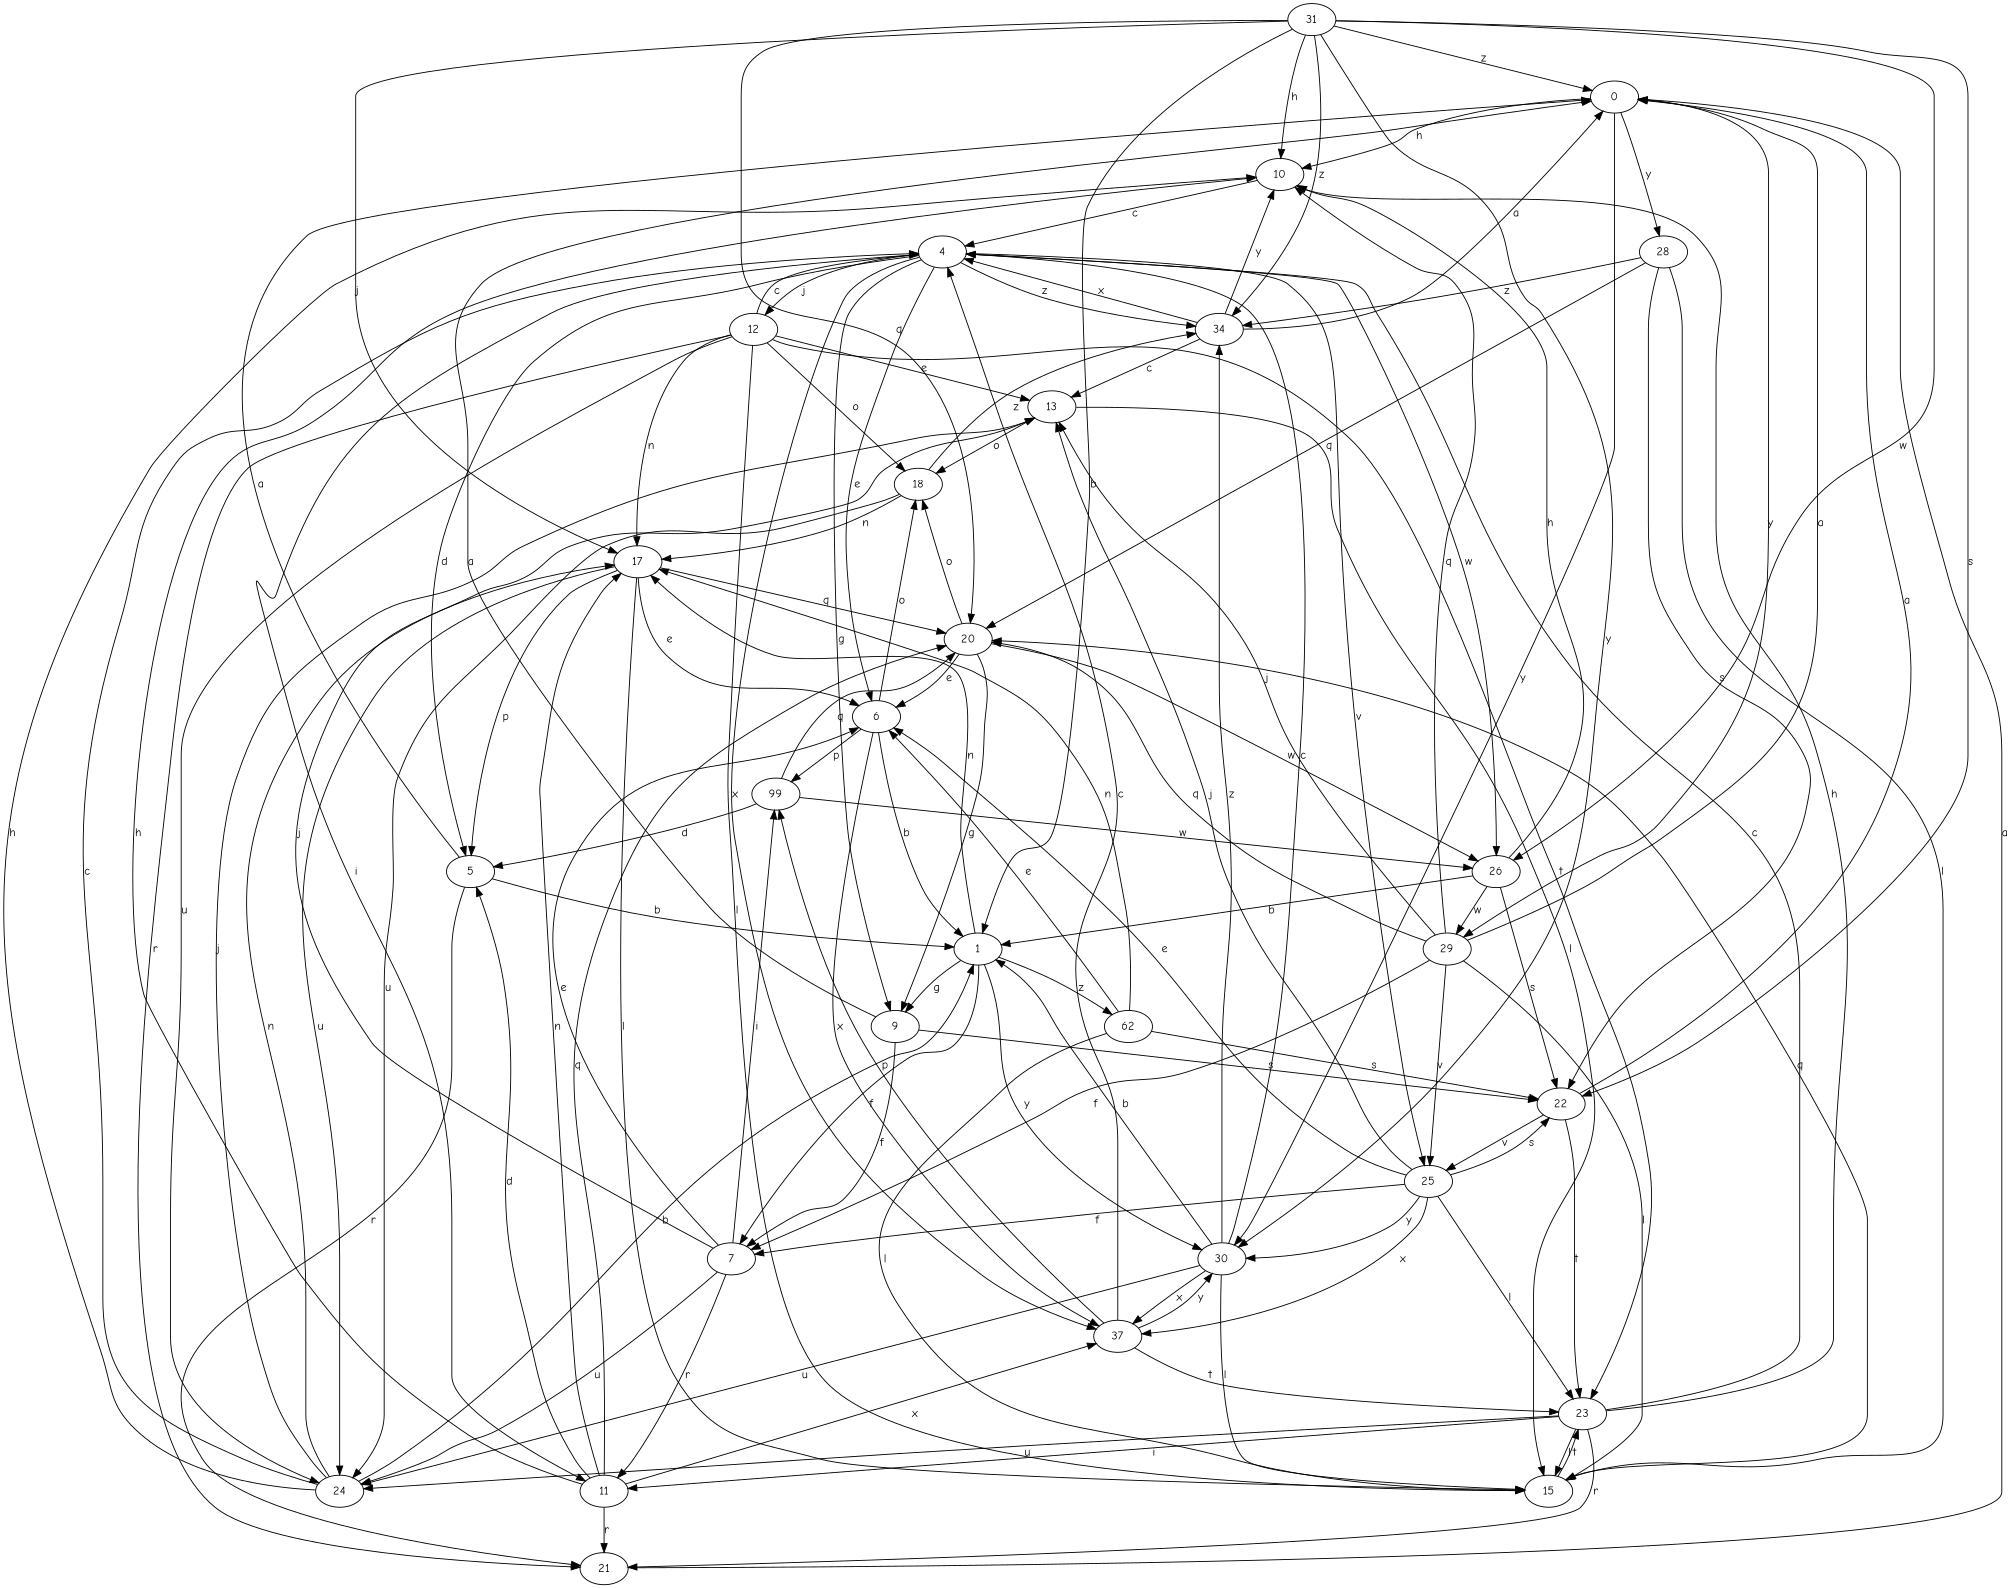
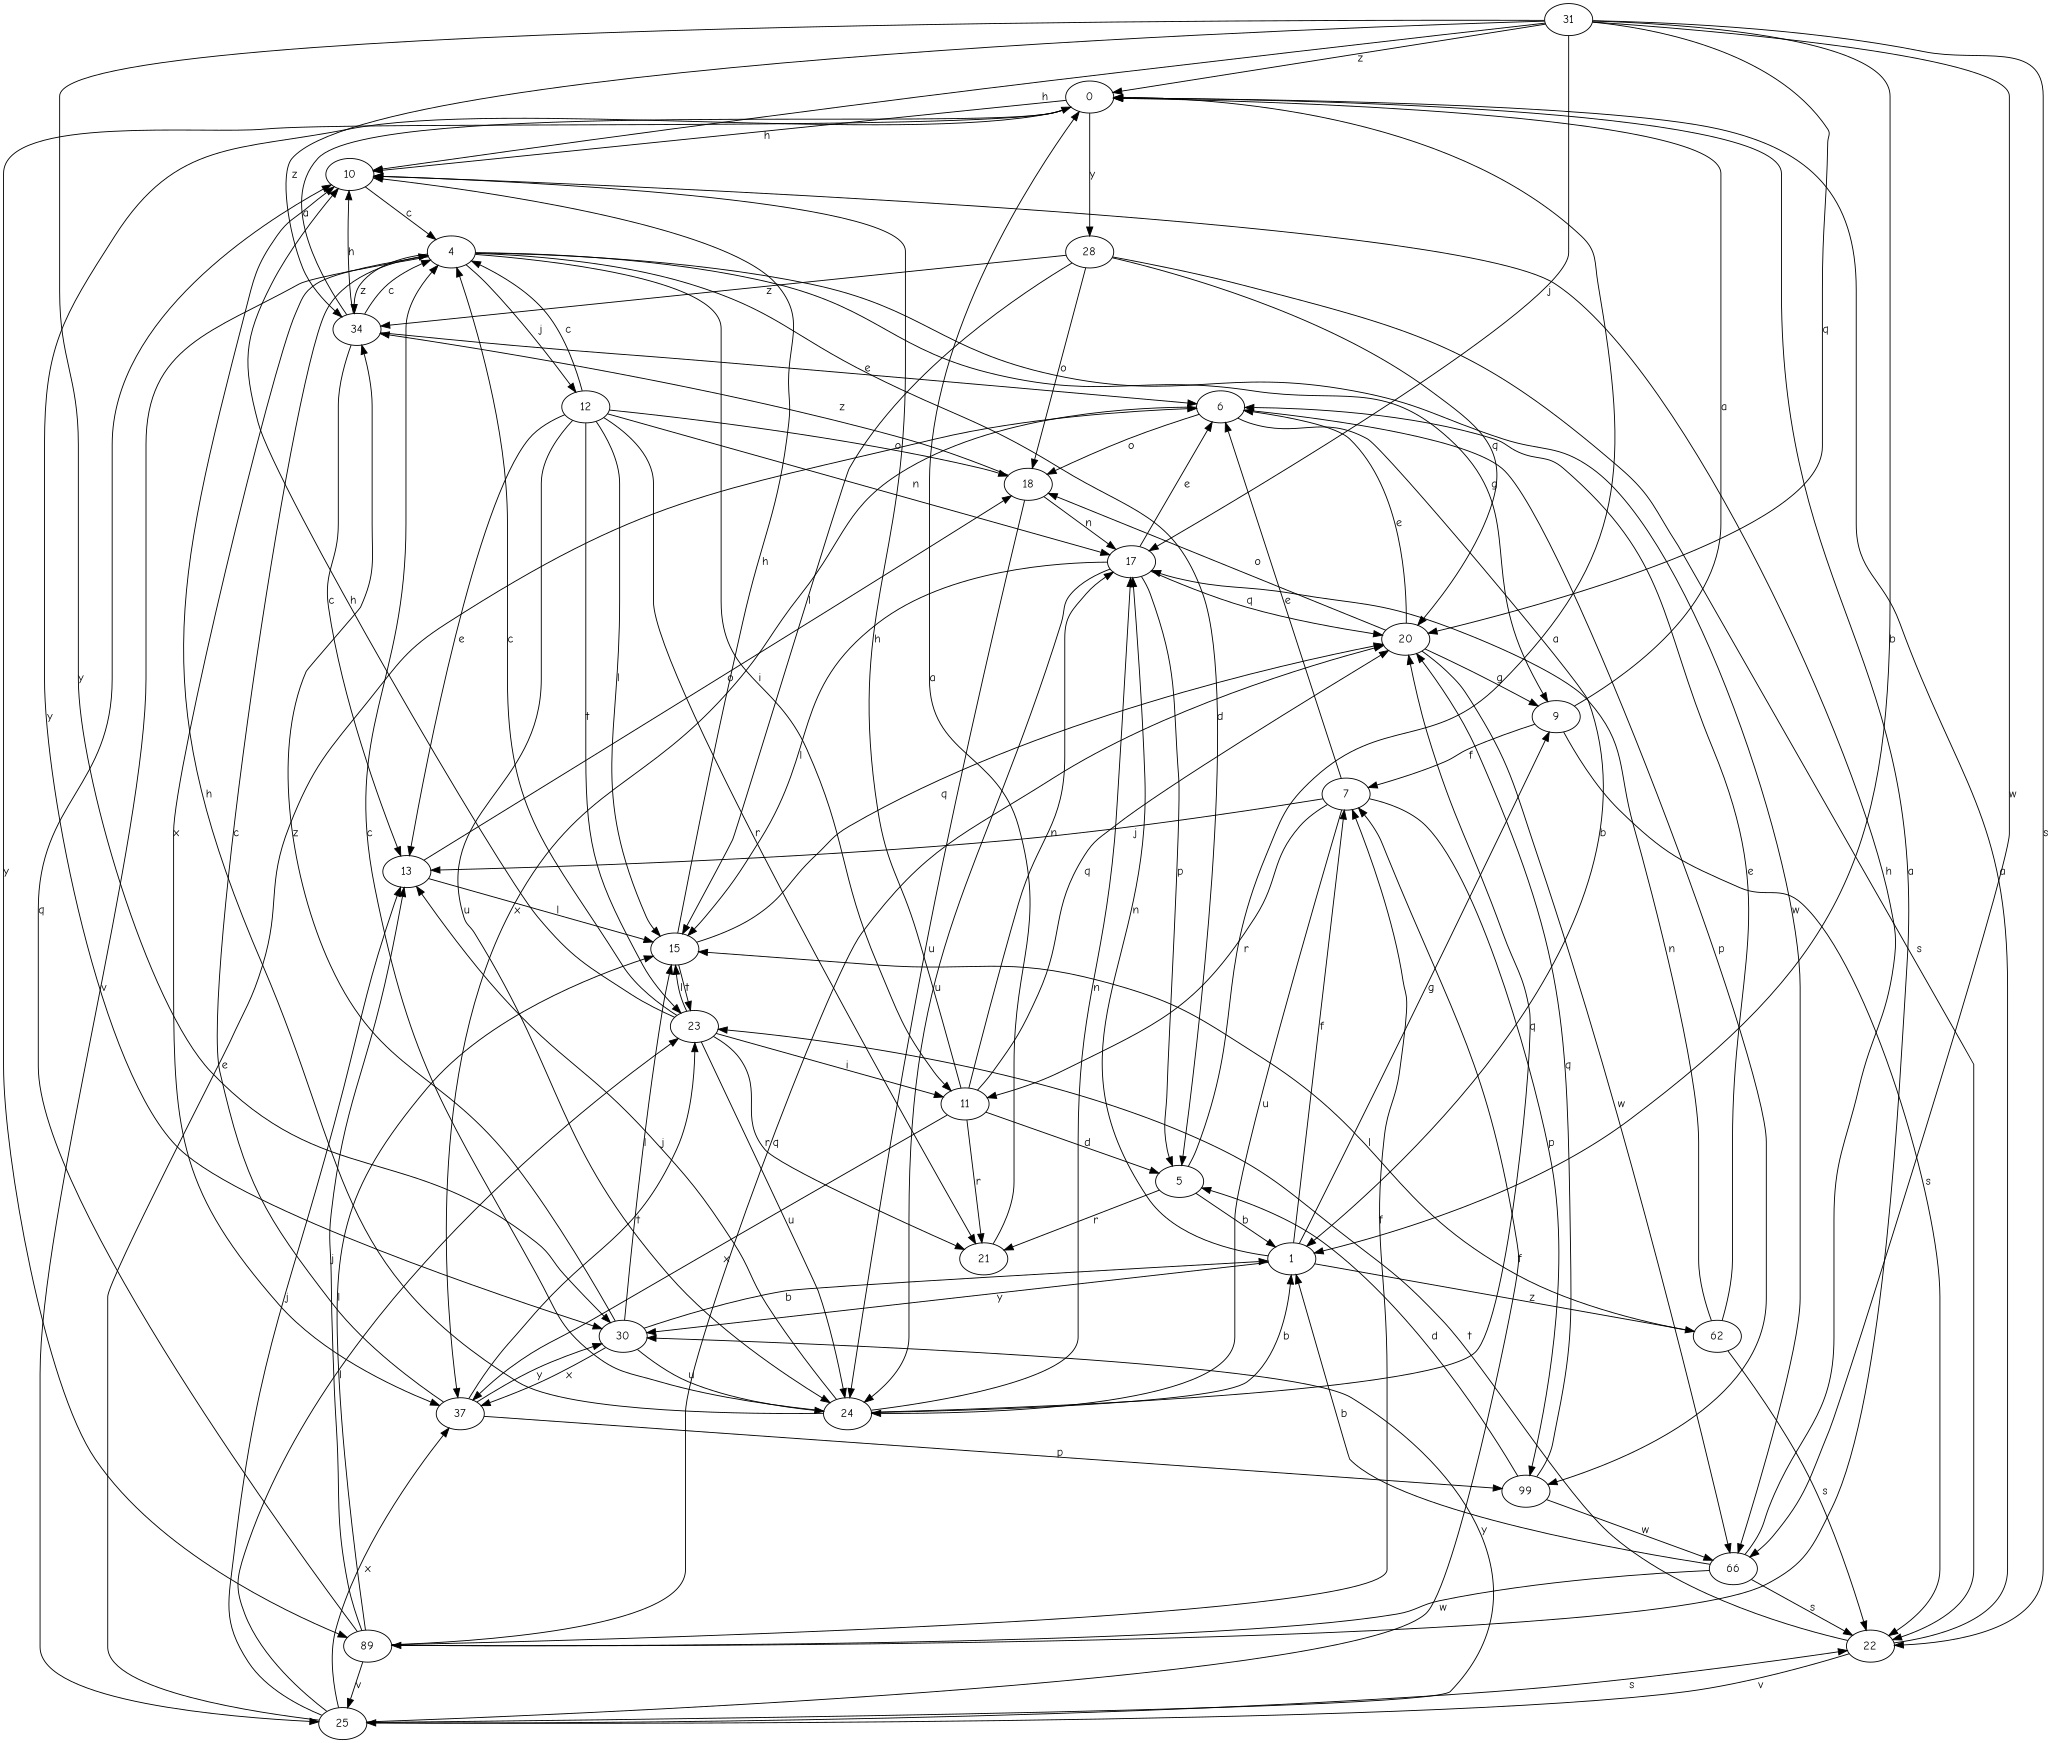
edge "34" -> "10": label "y" -> "h"
edge "34" -> "4": label "x" -> "c"
edge "28" -> "18": added, label "o"
edge "15" -> "10": added, label "h"
edge "4" -> "6": now "34" -> "6"
edge "30" -> "4": removed, label "c"
node "26": label "26" -> "66"
node "29": label "29" -> "89"
edge "7" -> "99": label "i" -> "p"
edge "24" -> "20": added, label "q"
